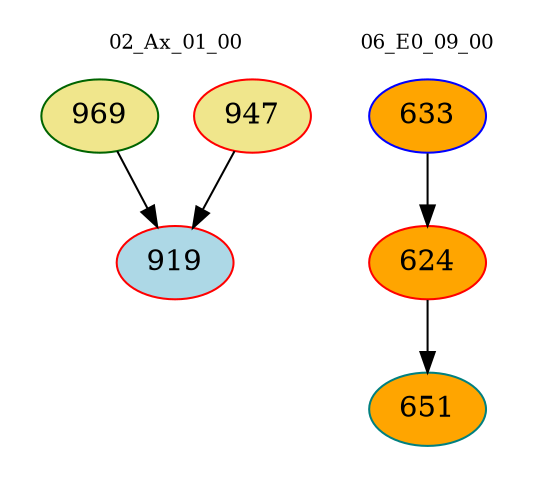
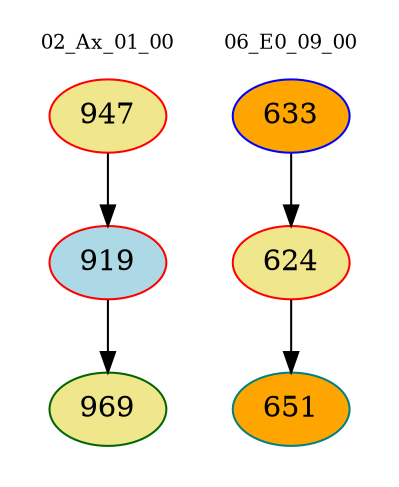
edge "969" -> "919": reversed
node "624": fillcolor orange -> khaki
